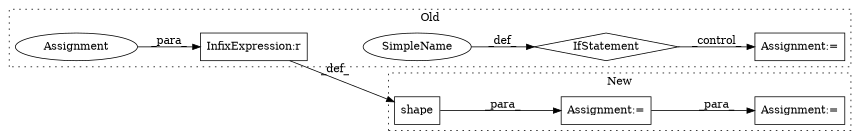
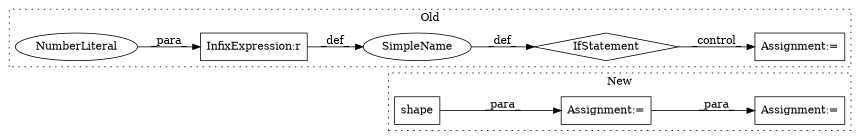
node "Assignment": label "Assignment" -> "NumberLiteral"
edge "InfixExpression:r" -> "shape": now "InfixExpression:r" -> "SimpleName"
